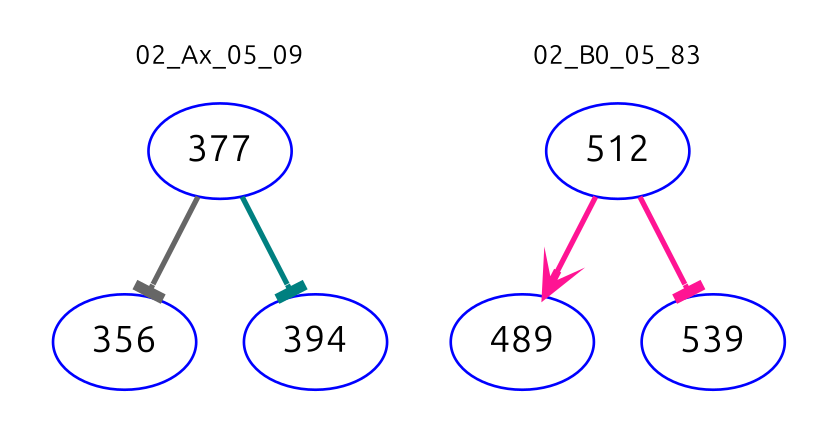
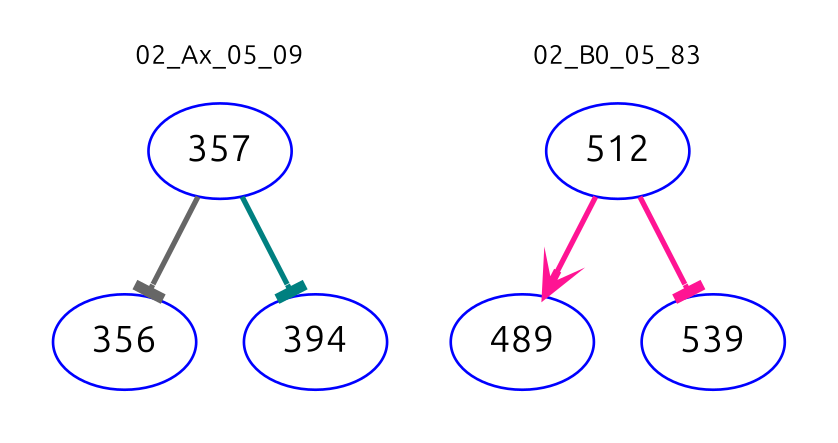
node "377": label "377" -> "357"
